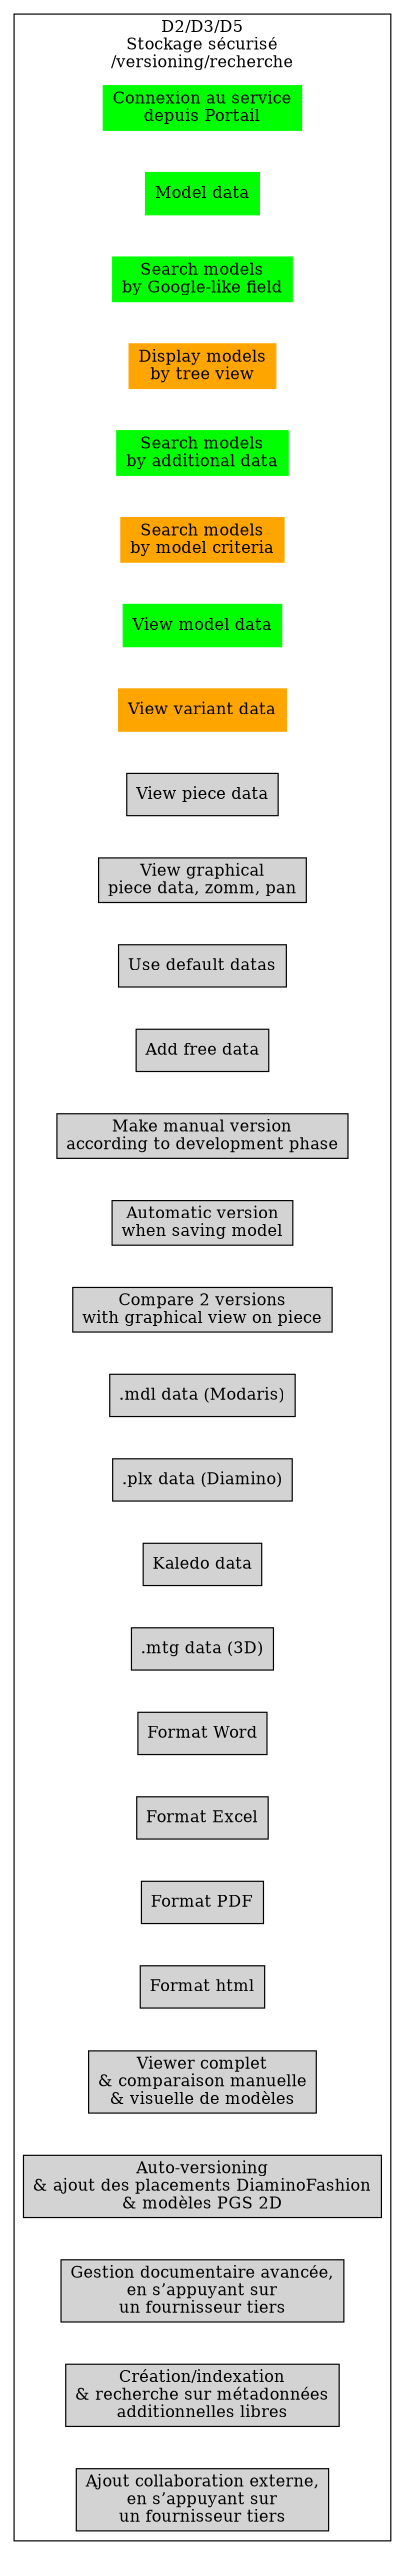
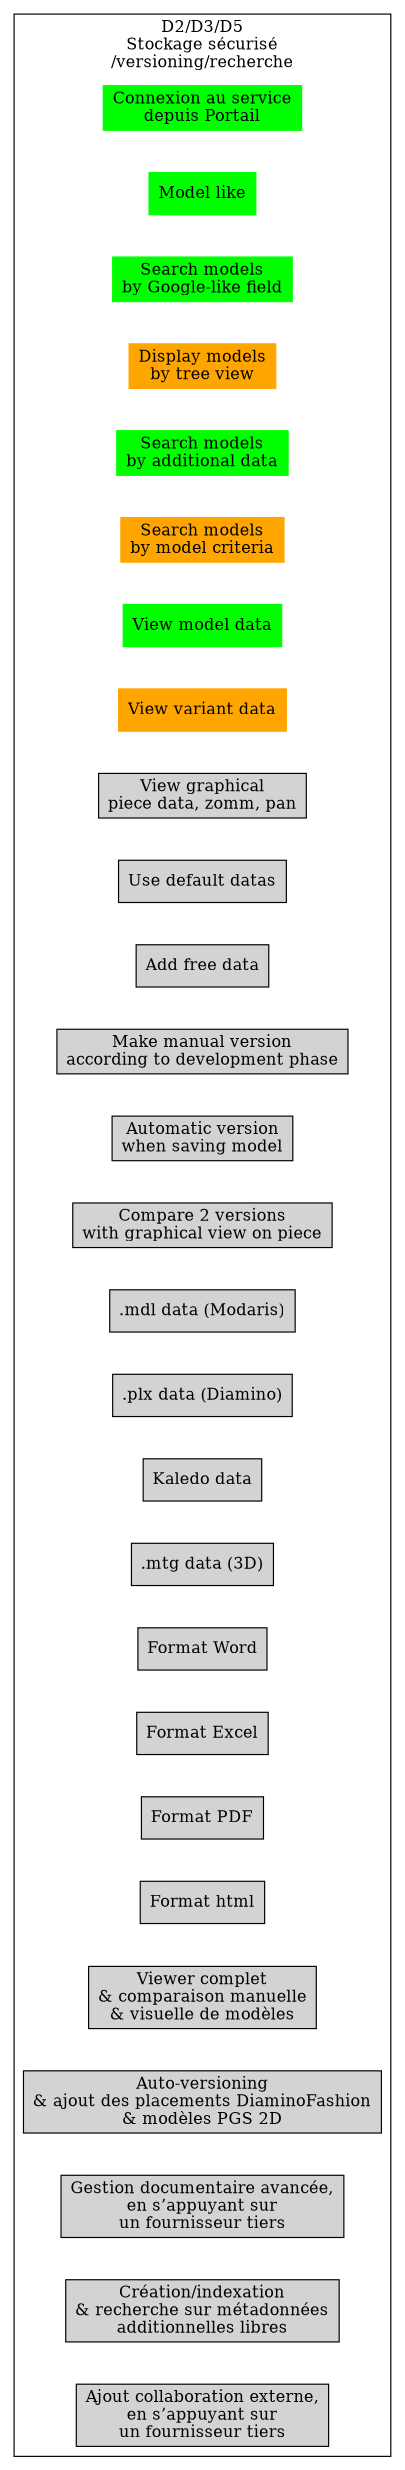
node "Model data": label "Model data" -> "Model like"
node "View piece data": removed
